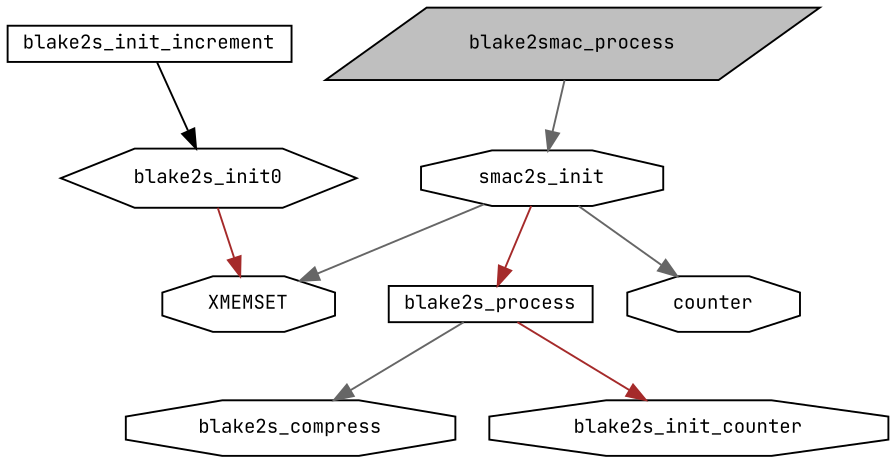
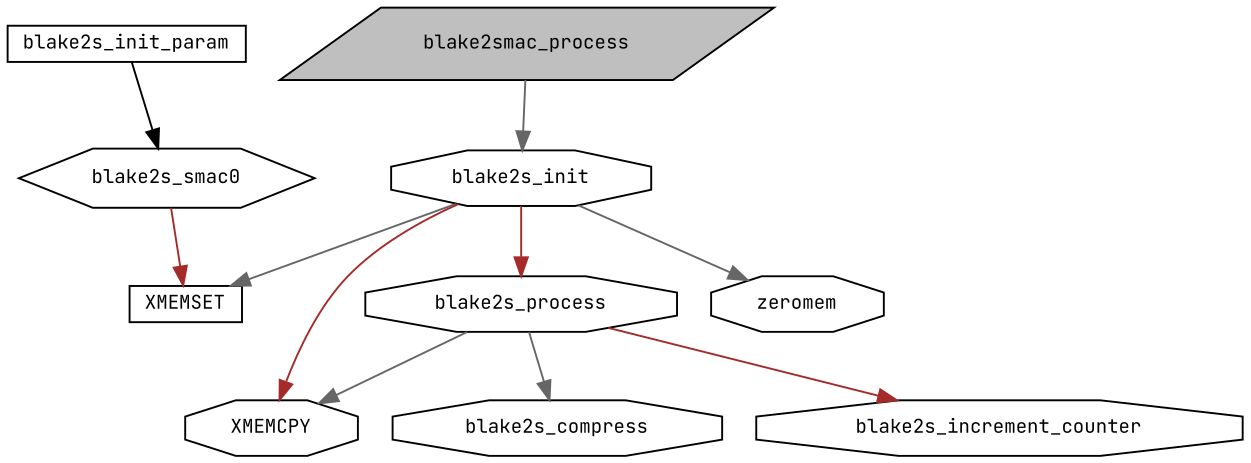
node "blake2s_init_increment": label "blake2s_init_increment" -> "blake2s_init_param"
node "blake2s_init0": label "blake2s_init0" -> "blake2s_smac0"
node "smac2s_init": label "smac2s_init" -> "blake2s_init"
node "XMEMSET": shape octagon -> box
node "blake2s_process": shape box -> octagon
node "counter": label "counter" -> "zeromem"
node "XMEMCPY": added
node "blake2s_init_counter": label "blake2s_init_counter" -> "blake2s_increment_counter"
